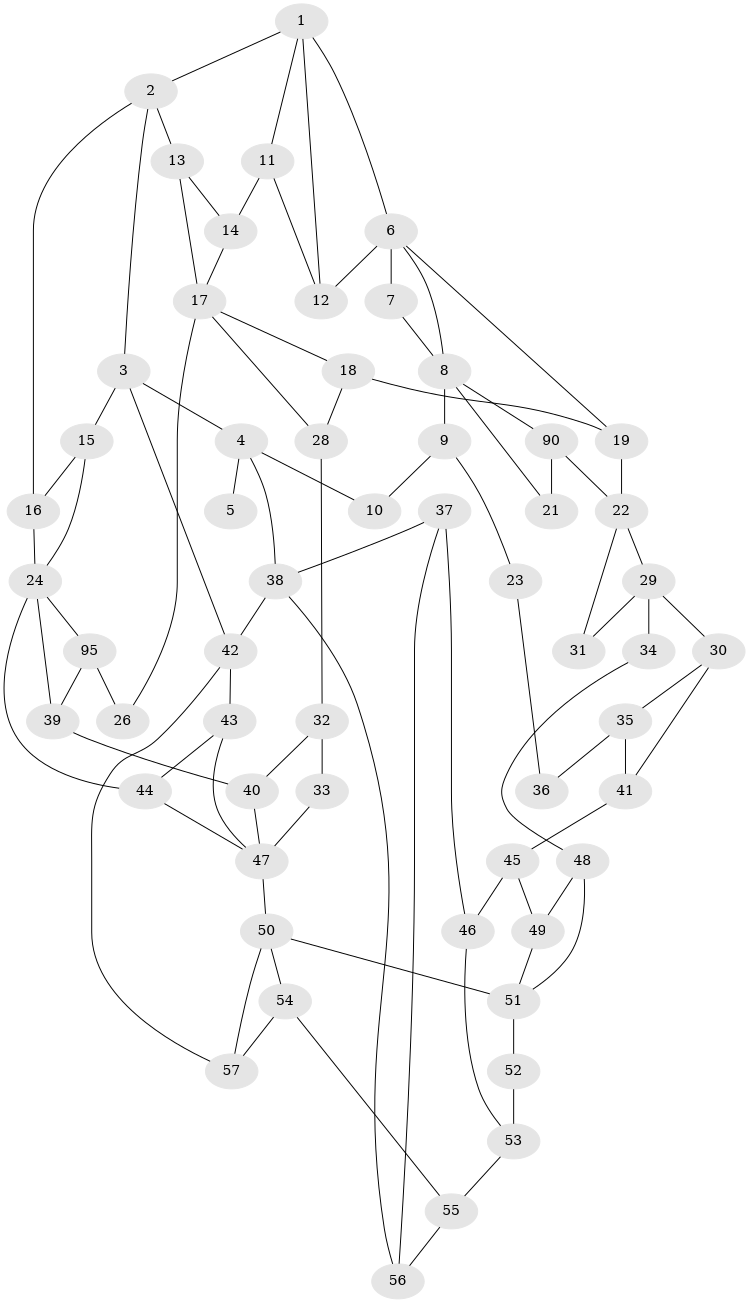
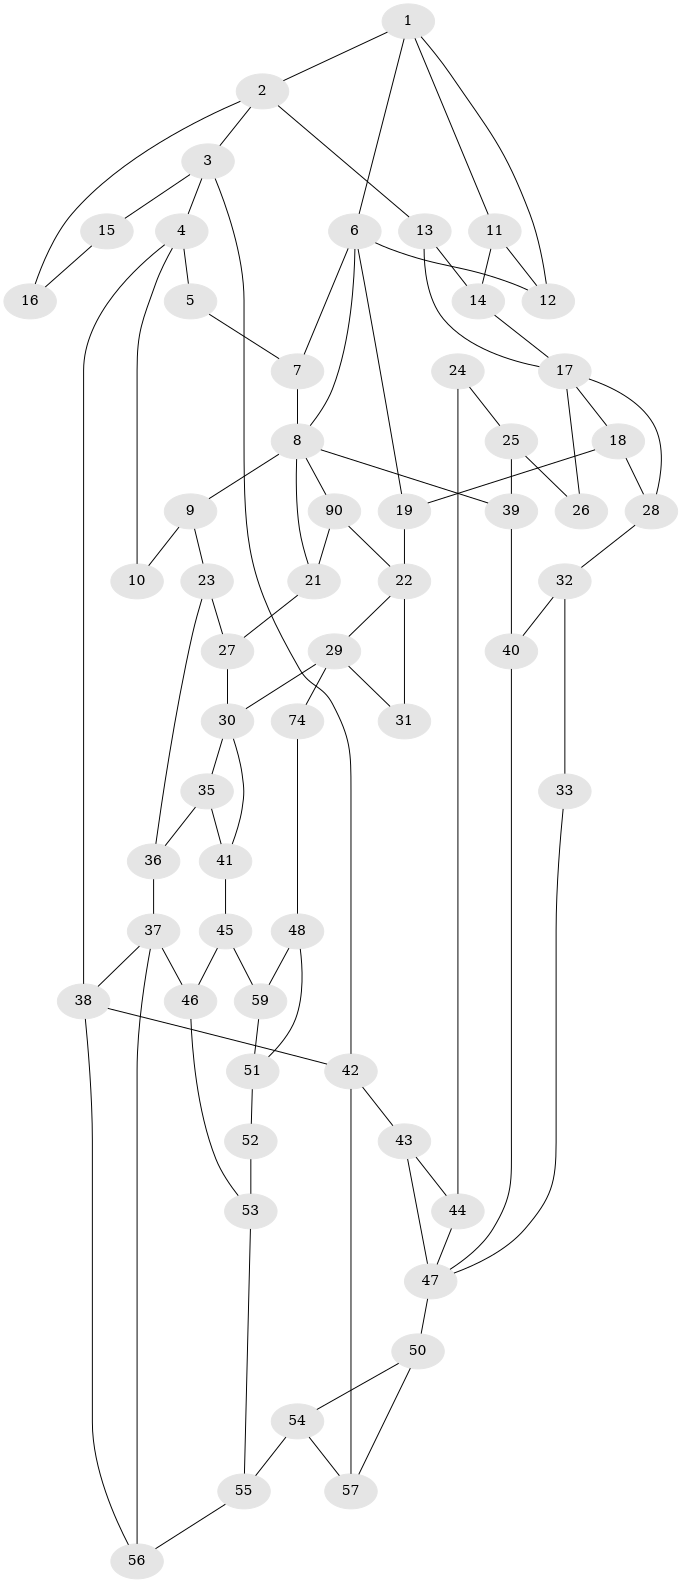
edge "5" -- "7": added
edge "15" -- "24": removed
edge "16" -- "24": removed
edge "24" -- "39": now "8" -- "39"
node "95": label "95" -> "25"
node "27": added
node "34": label "34" -> "74"
edge "36" -- "37": added
node "49": label "49" -> "59"
edge "50" -- "51": removed
